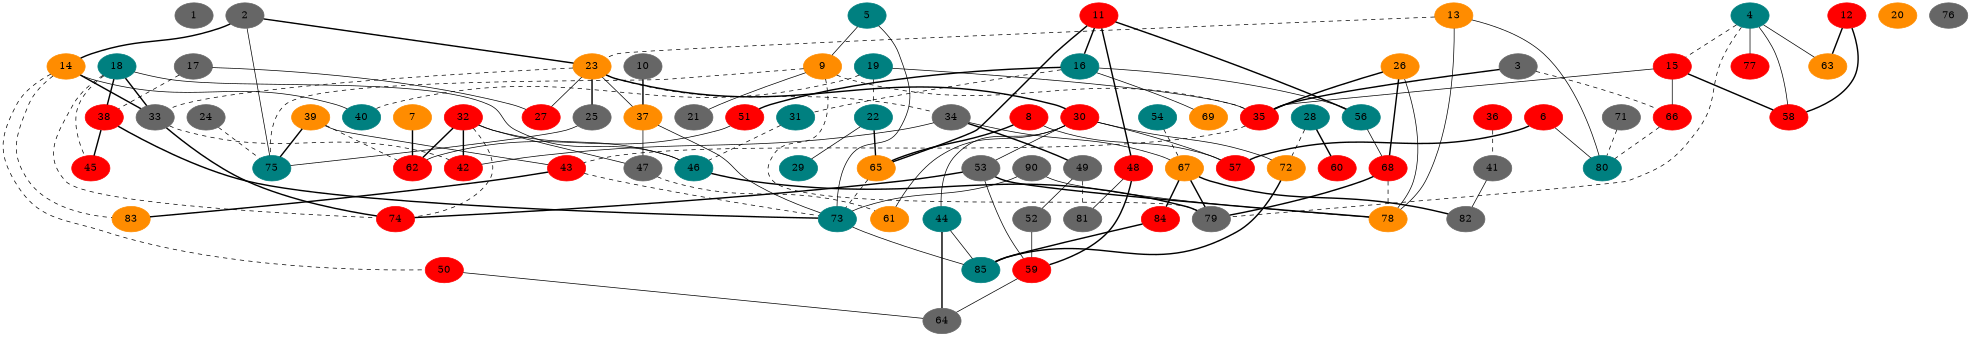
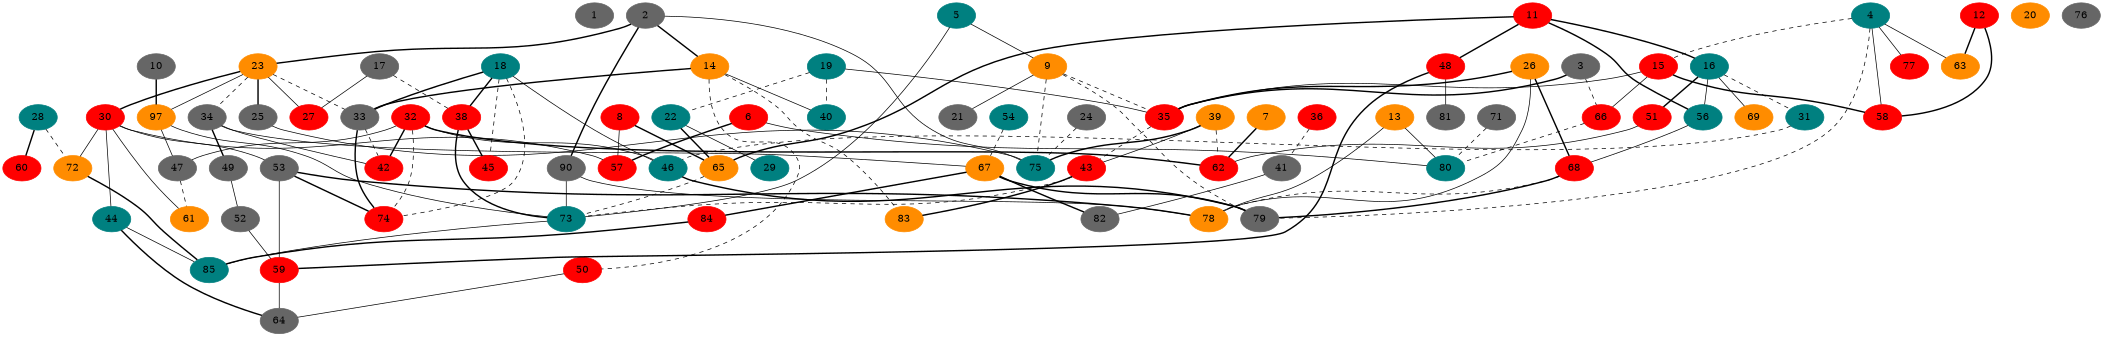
edge "13" -- "23": removed
edge "2" -- "90": added
node "37": label "37" -> "97"
edge "49" -- "81": removed
